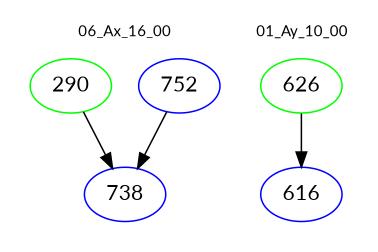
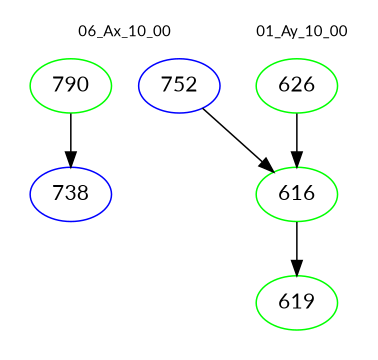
cluster "06_Ax_16_00": label "06_Ax_16_00" -> "06_Ax_10_00"
node "290": label "290" -> "790"
edge "752" -> "738": now "752" -> "616"
node "616": color blue -> green
node "619": added
